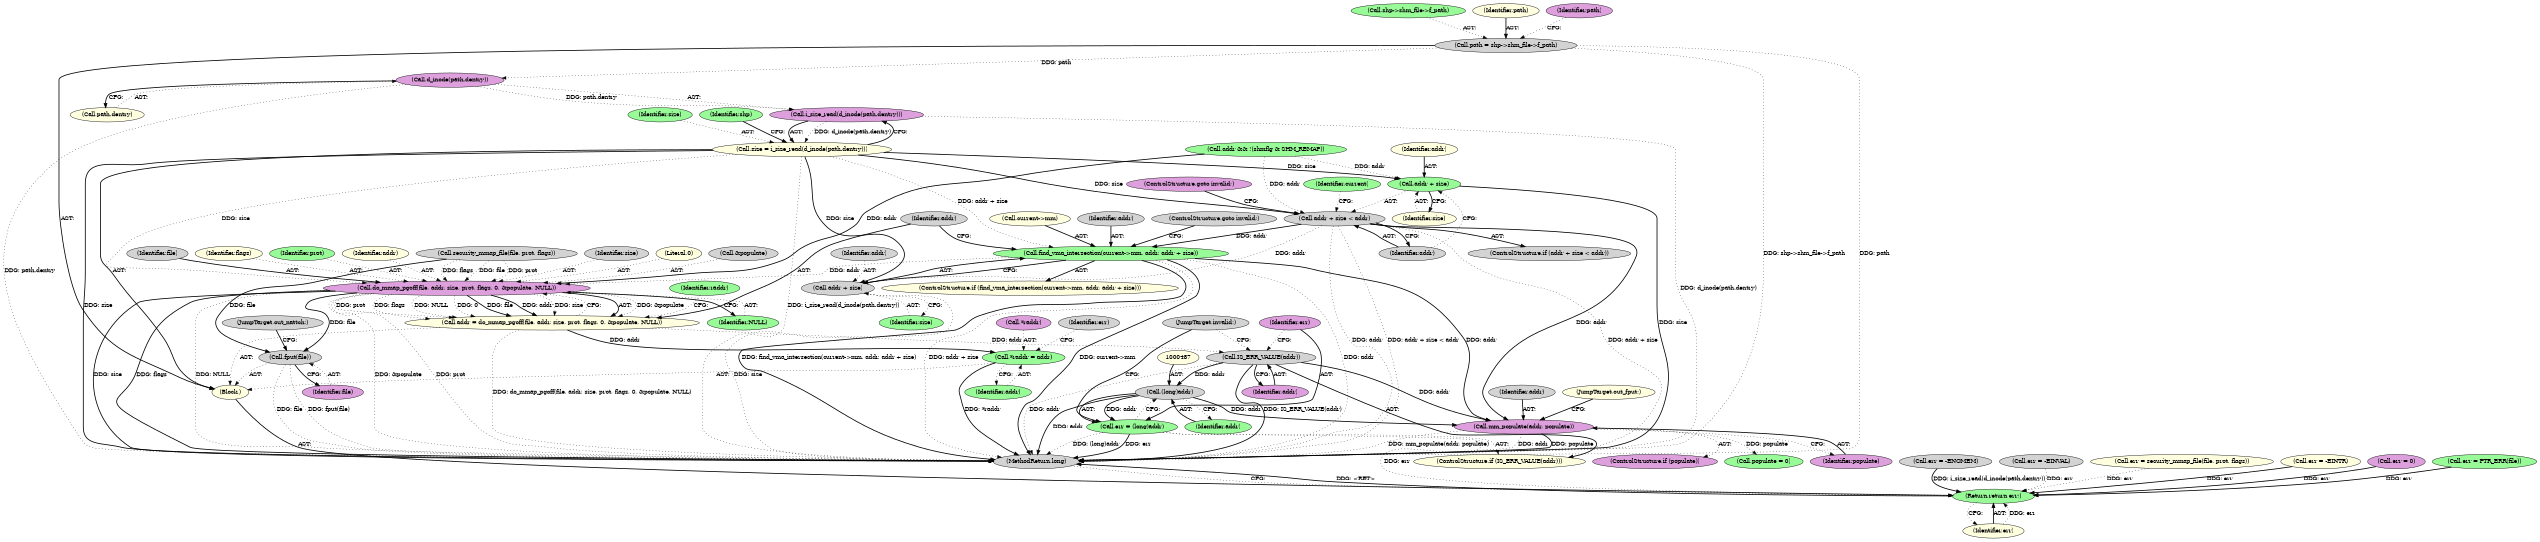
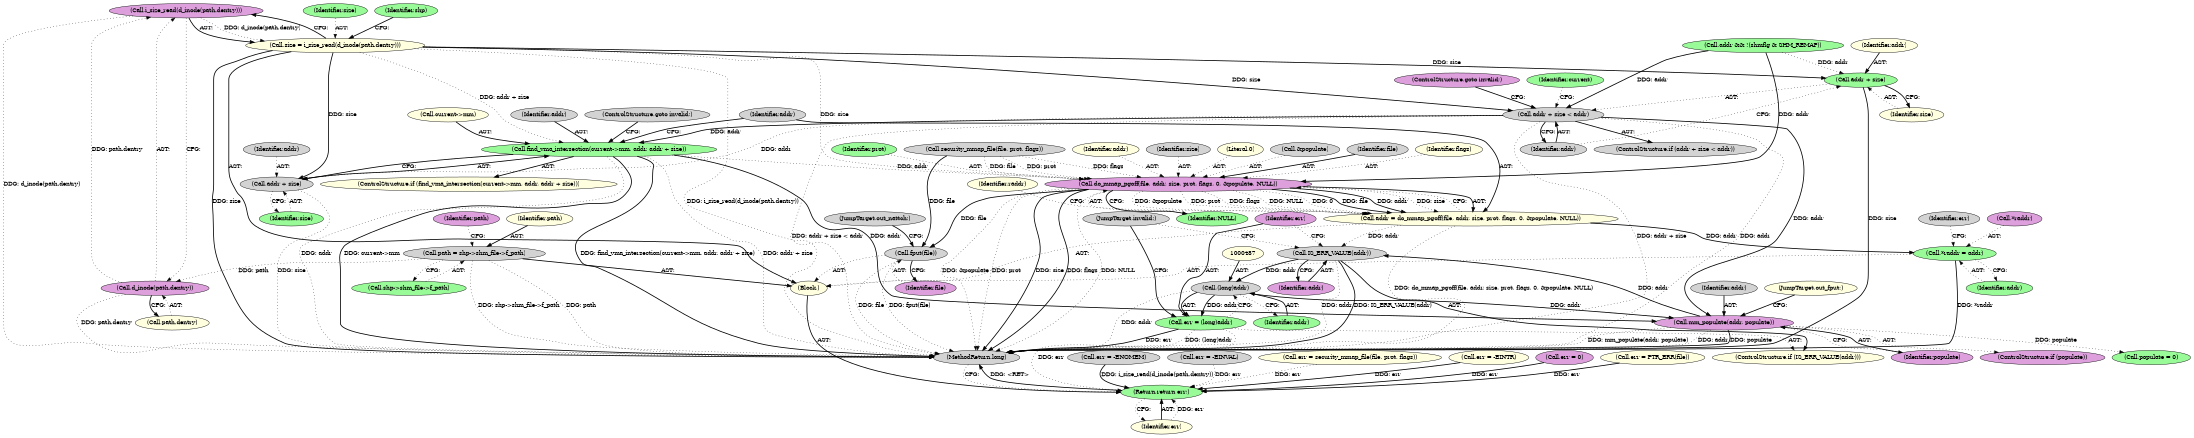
edge "(Call,i_size_read(d_inode(path.dentry)))" -> "(Call,d_inode(path.dentry))": added, label "CFG:"
edge "(Call,addr && !(shmflg & SHM_REMAP))" -> "(Call,addr + size < addr)": style dotted -> bold
edge "(Call,path = shp->shm_file->f_path)" -> "(Call,shp->shm_file->f_path)": added, label "CFG:"
node "(Identifier,raddr)": fillcolor palegreen -> lightyellow
edge "(Call,IS_ERR_VALUE(addr))" -> "(Call,mm_populate(addr, populate))": reversed
edge "(Call,(long)addr)" -> "(MethodReturn,long)": style bold -> dotted
node "(Call,err = PTR_ERR(file))": fillcolor palegreen -> lightyellow
